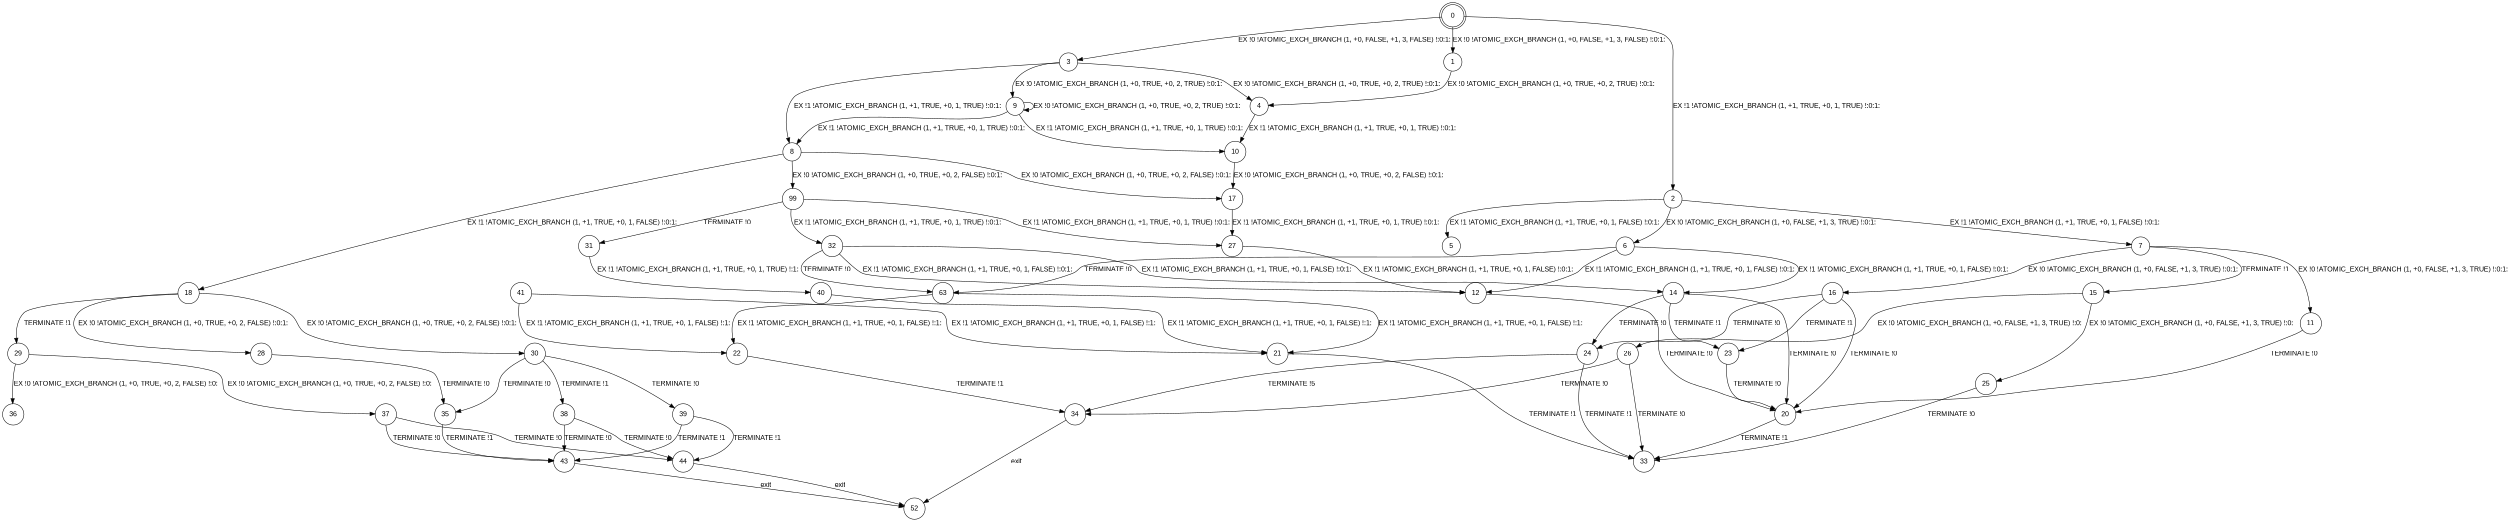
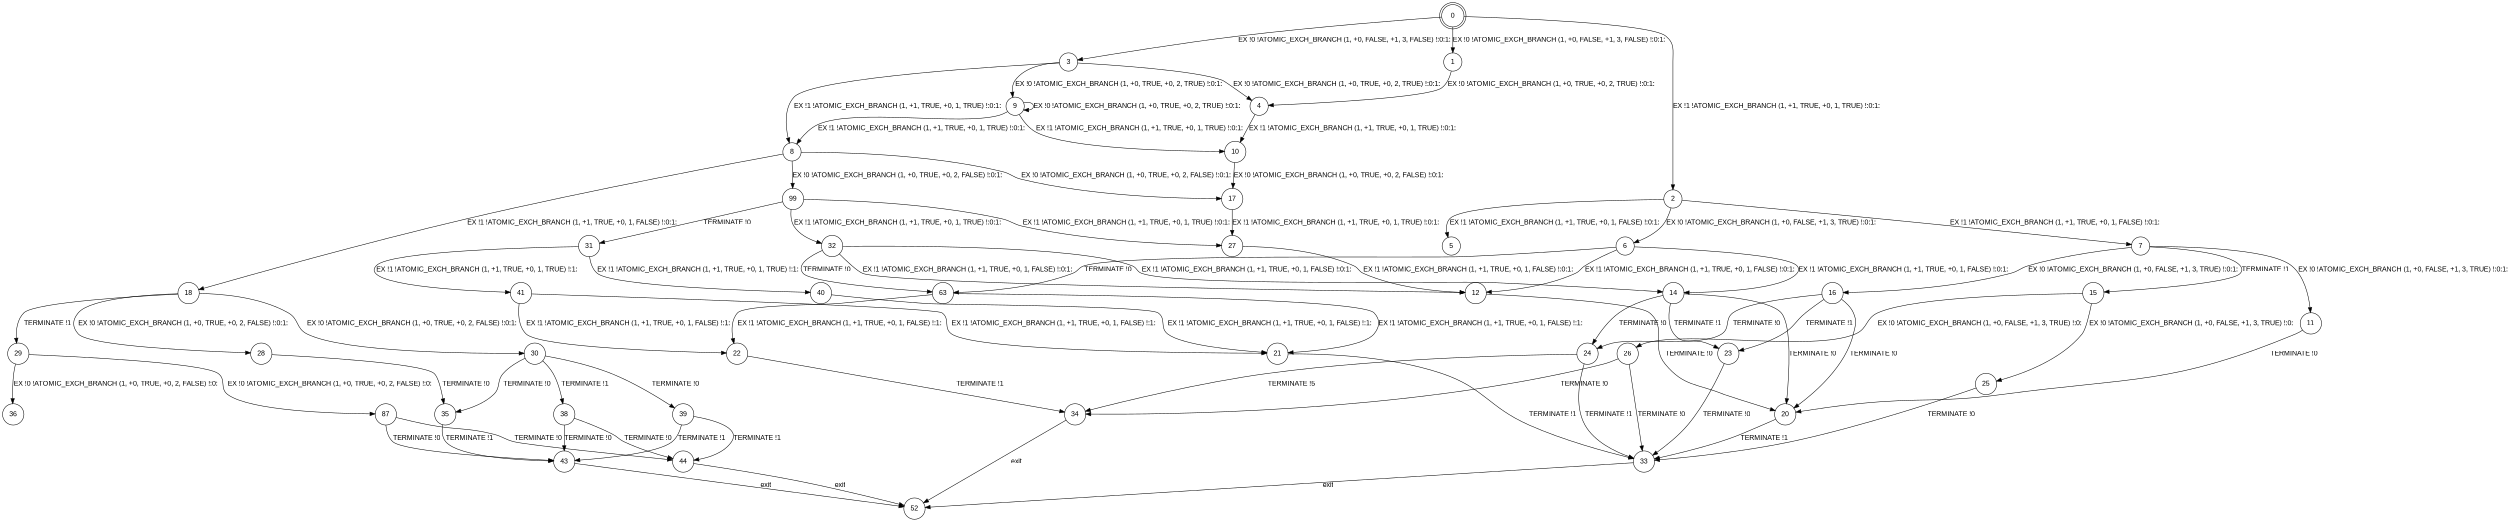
edge "31" -> "41": added, label "EX !1 !ATOMIC_EXCH_BRANCH (1, +1, TRUE, +0, 1, TRUE) !:1:"
edge "23" -> "20": now "23" -> "33"
node "37": label "37" -> "87"
edge "33" -> "52": added, label "exit"
